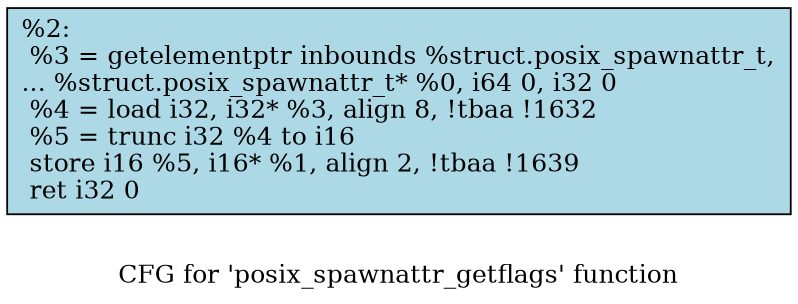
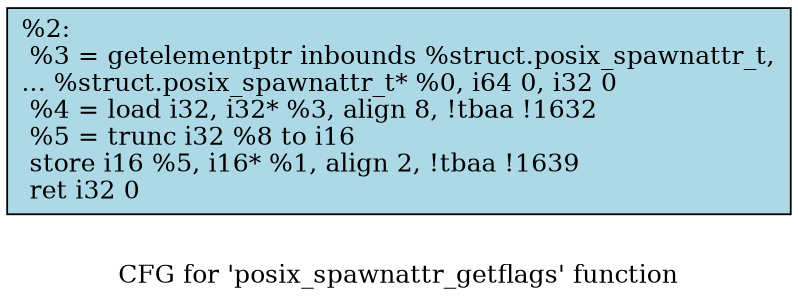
node "%2:": text "%5 = trunc i32 %4 to i16" -> "%5 = trunc i32 %8 to i16"
